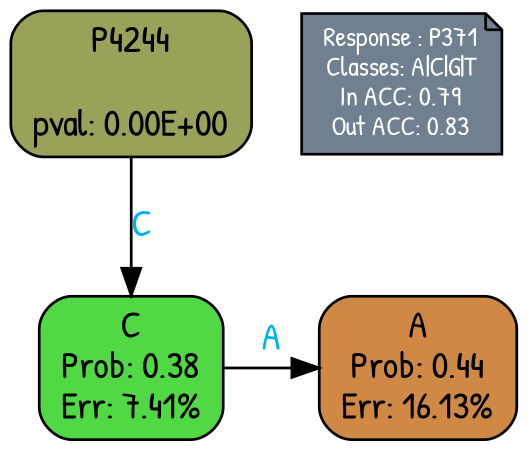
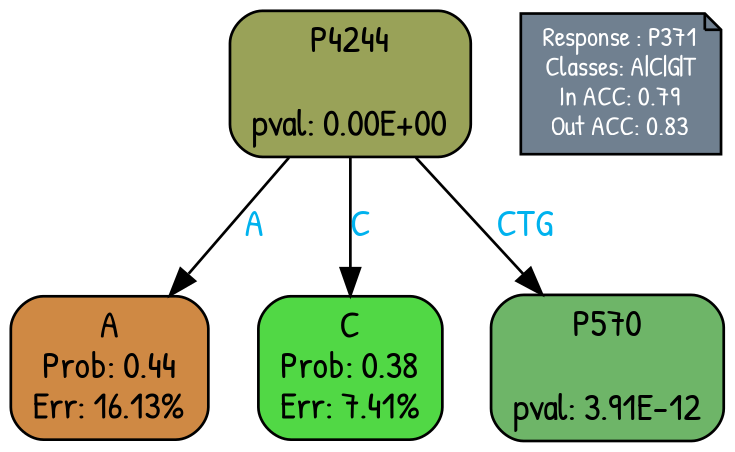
edge "C Prob: 0.38 Err: 7.41%" -> "A Prob: 0.44 Err: 16.13%": now "P4244 pval: 0.00E+00" -> "A Prob: 0.44 Err: 16.13%"
node "P570 pval: 3.91E-12": added
